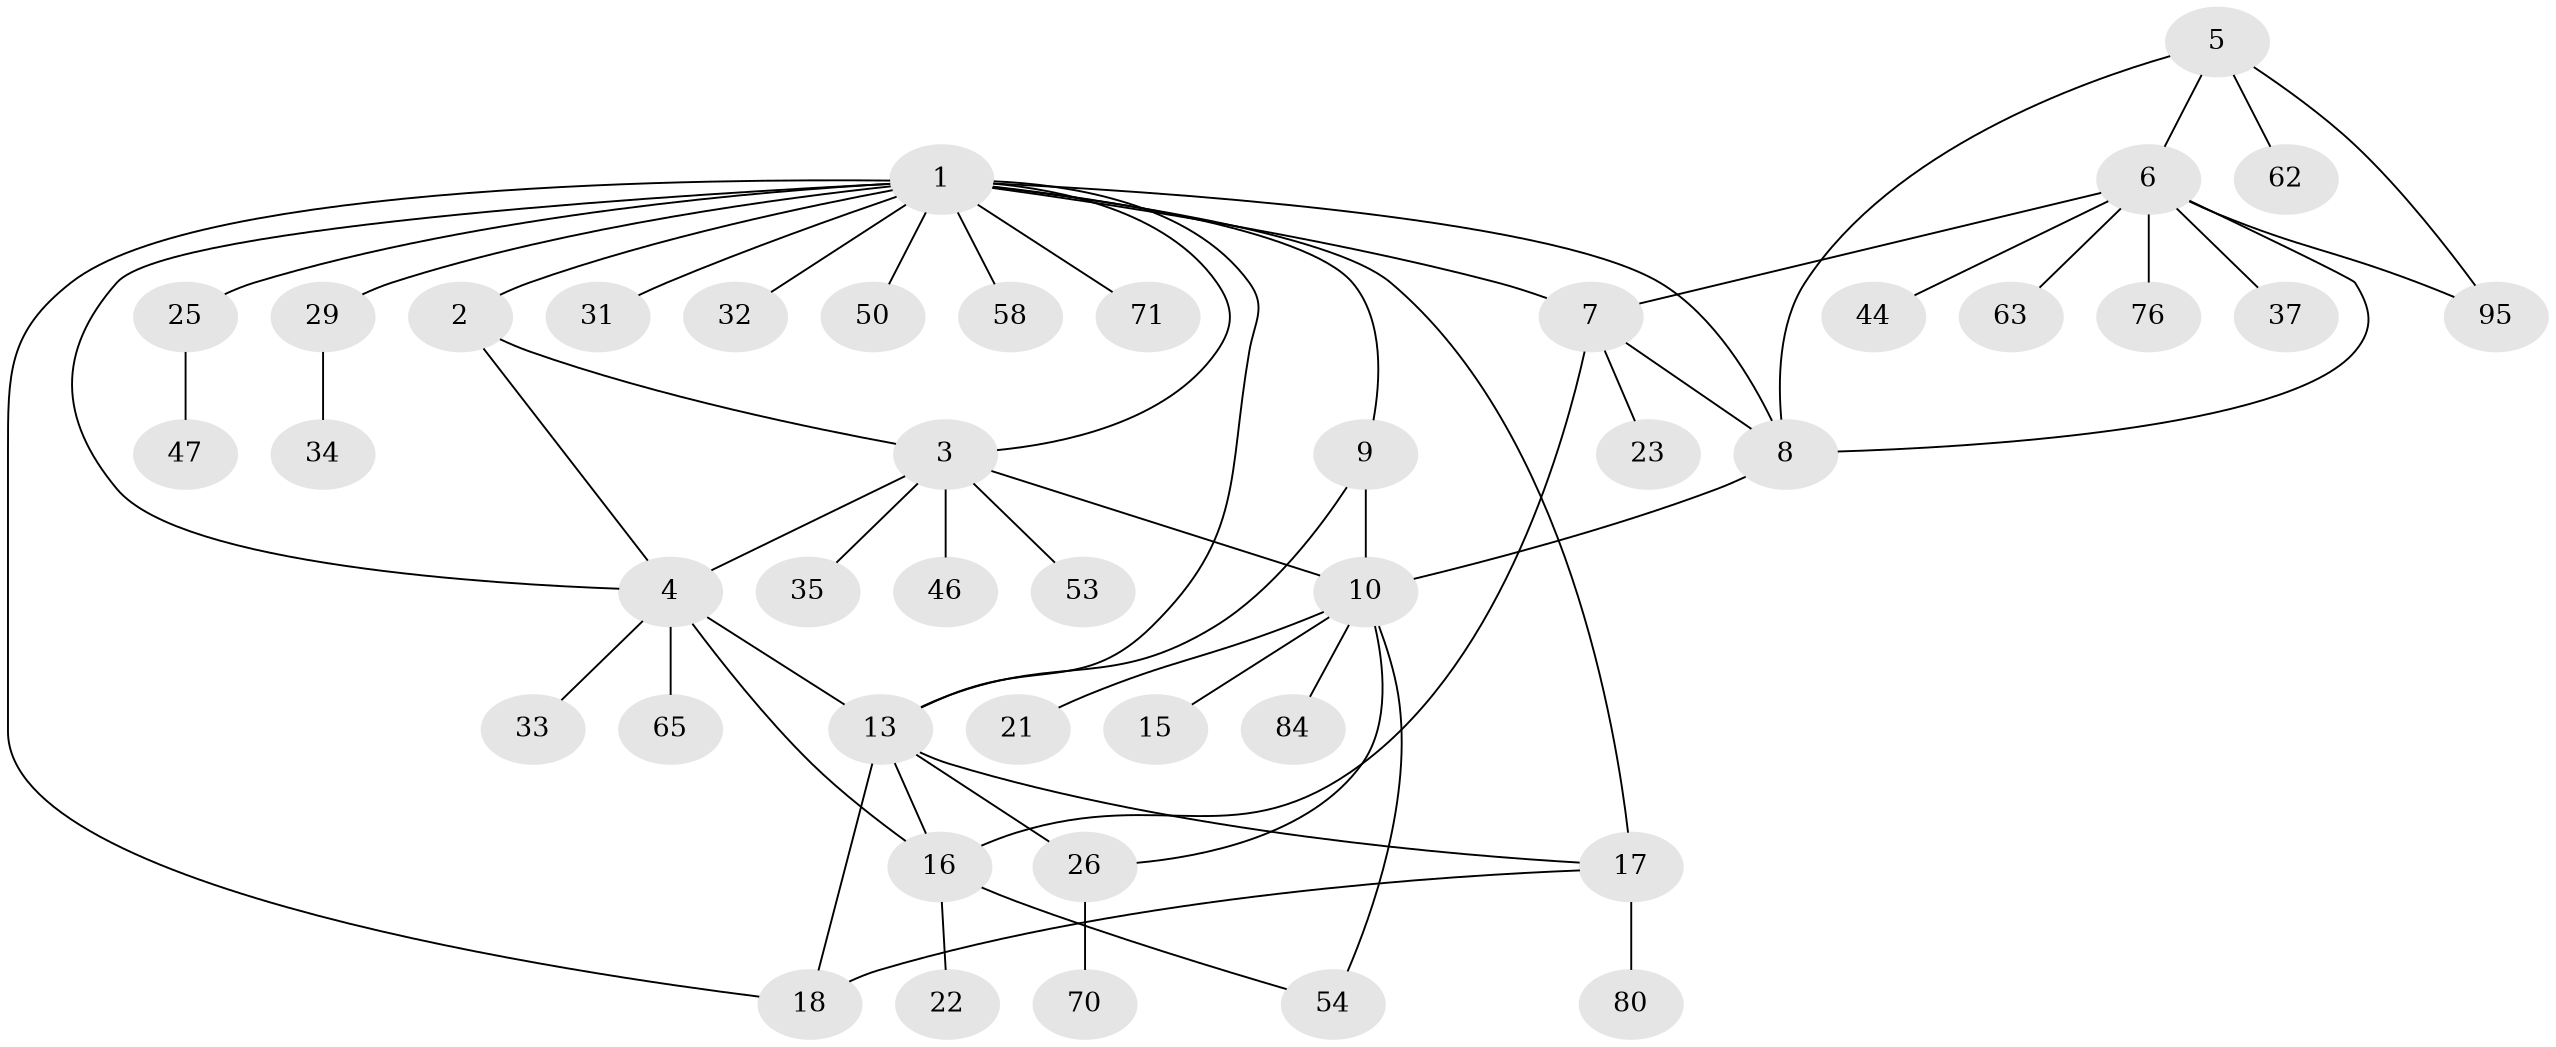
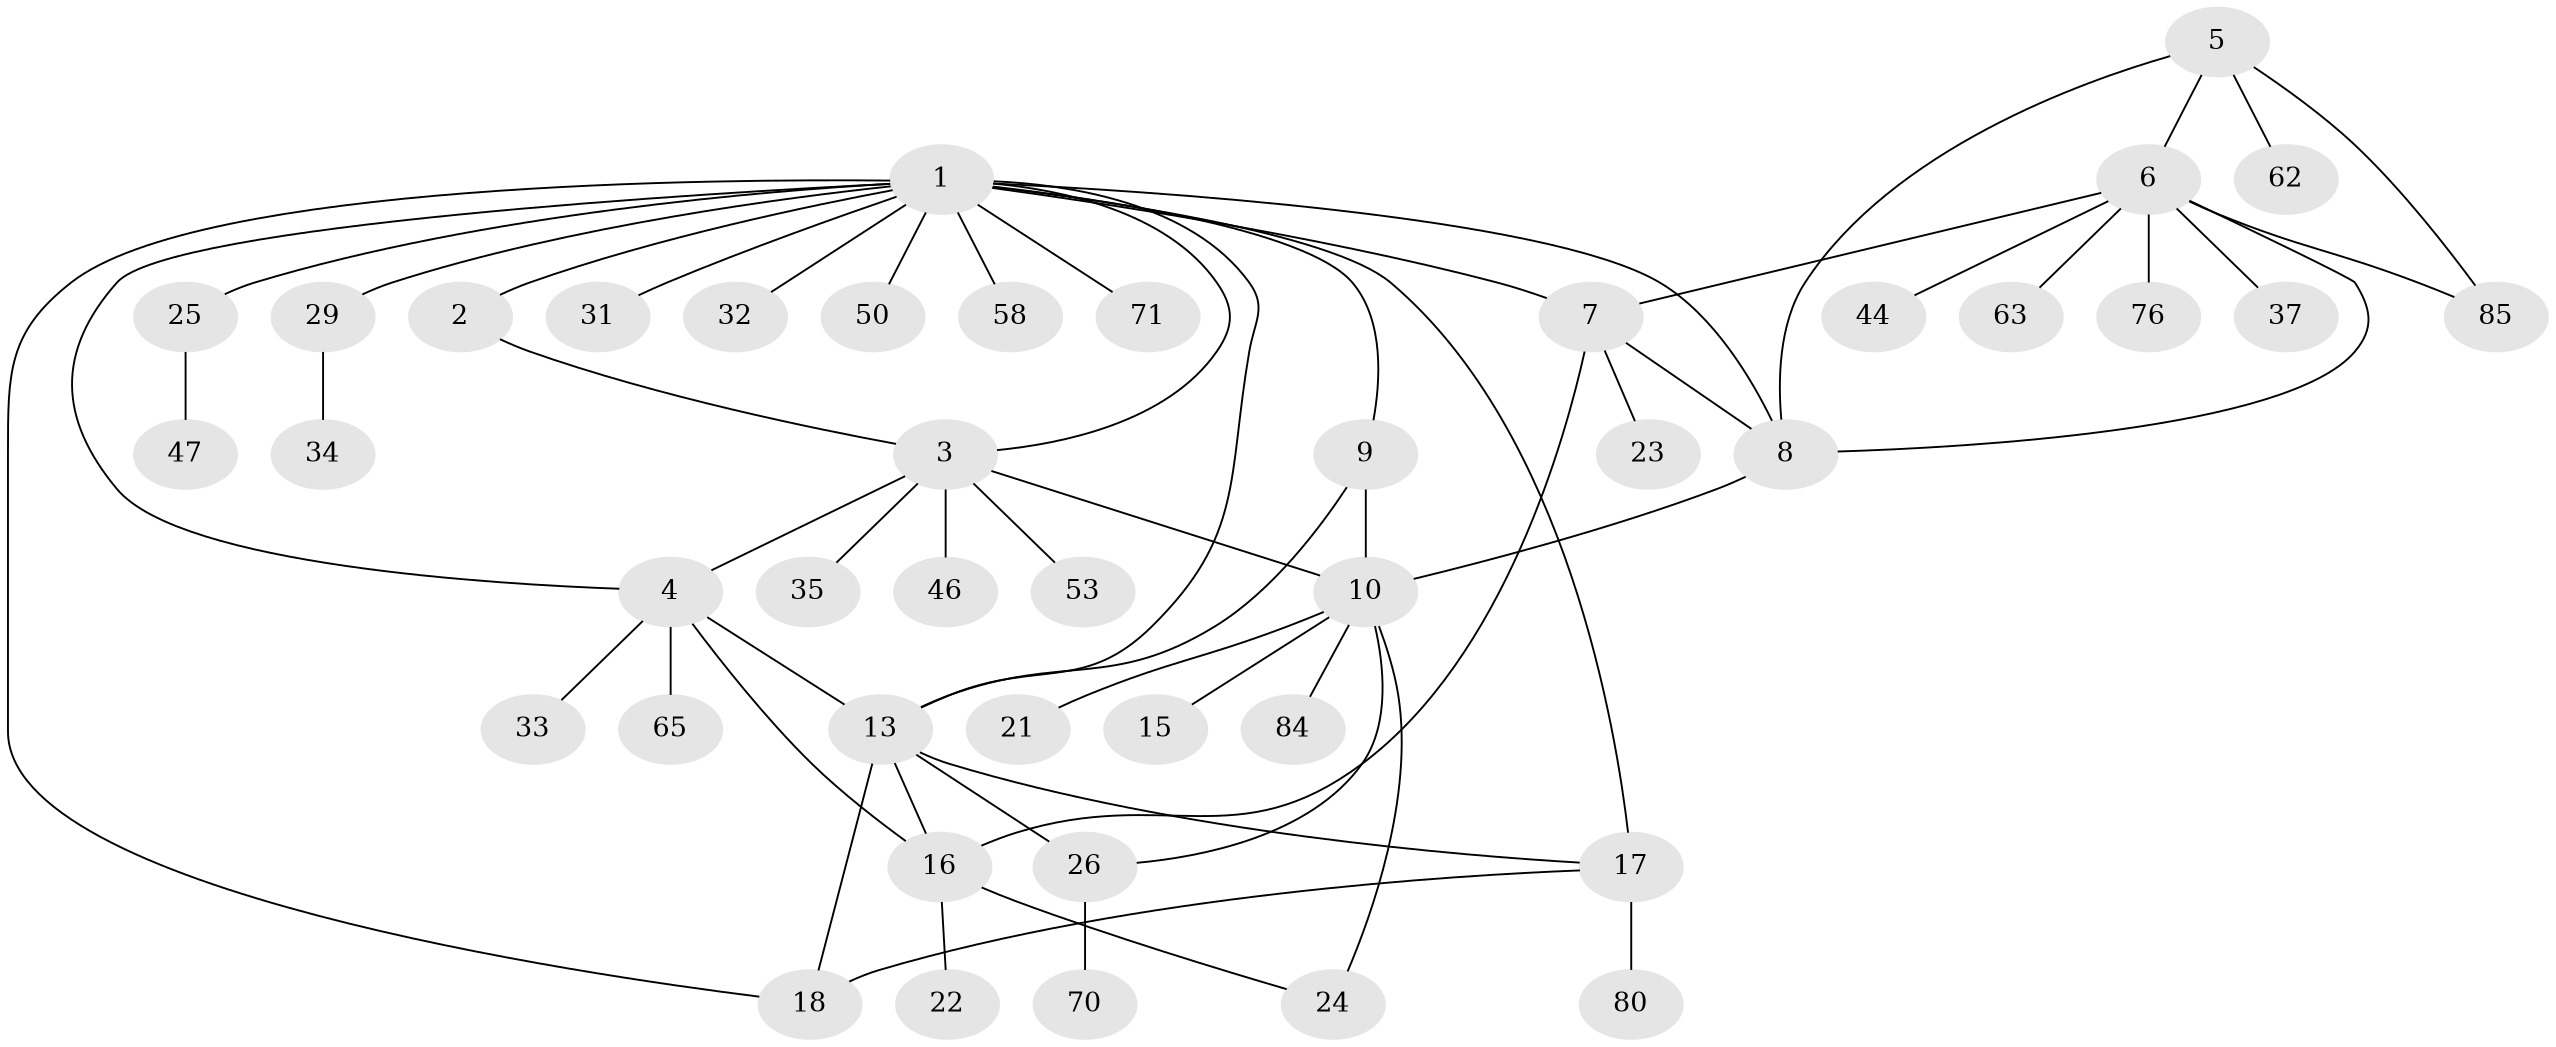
node "95": label "95" -> "85"
edge "2" -- "4": removed
node "54": label "54" -> "24"
